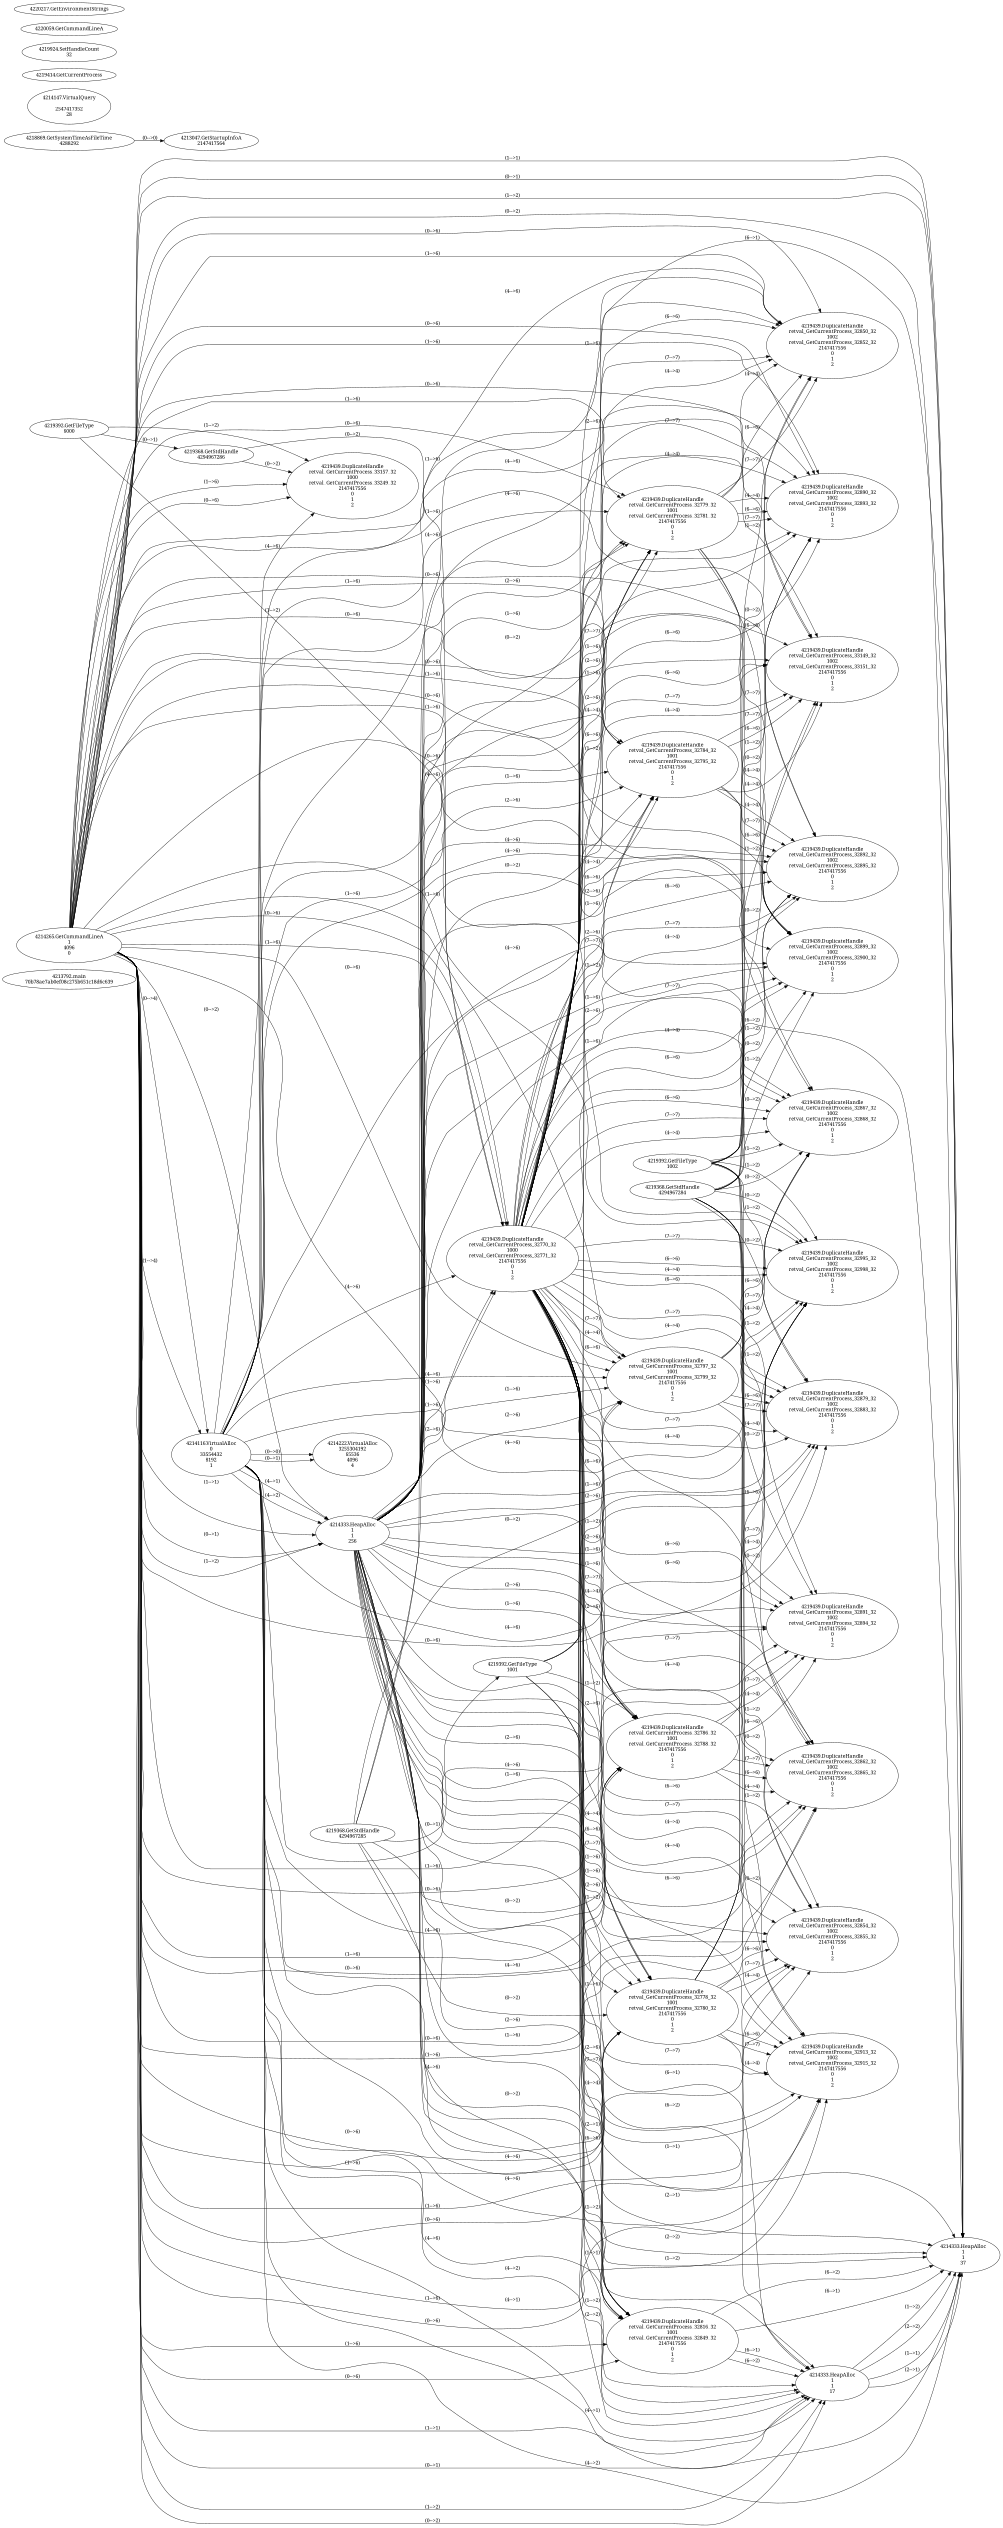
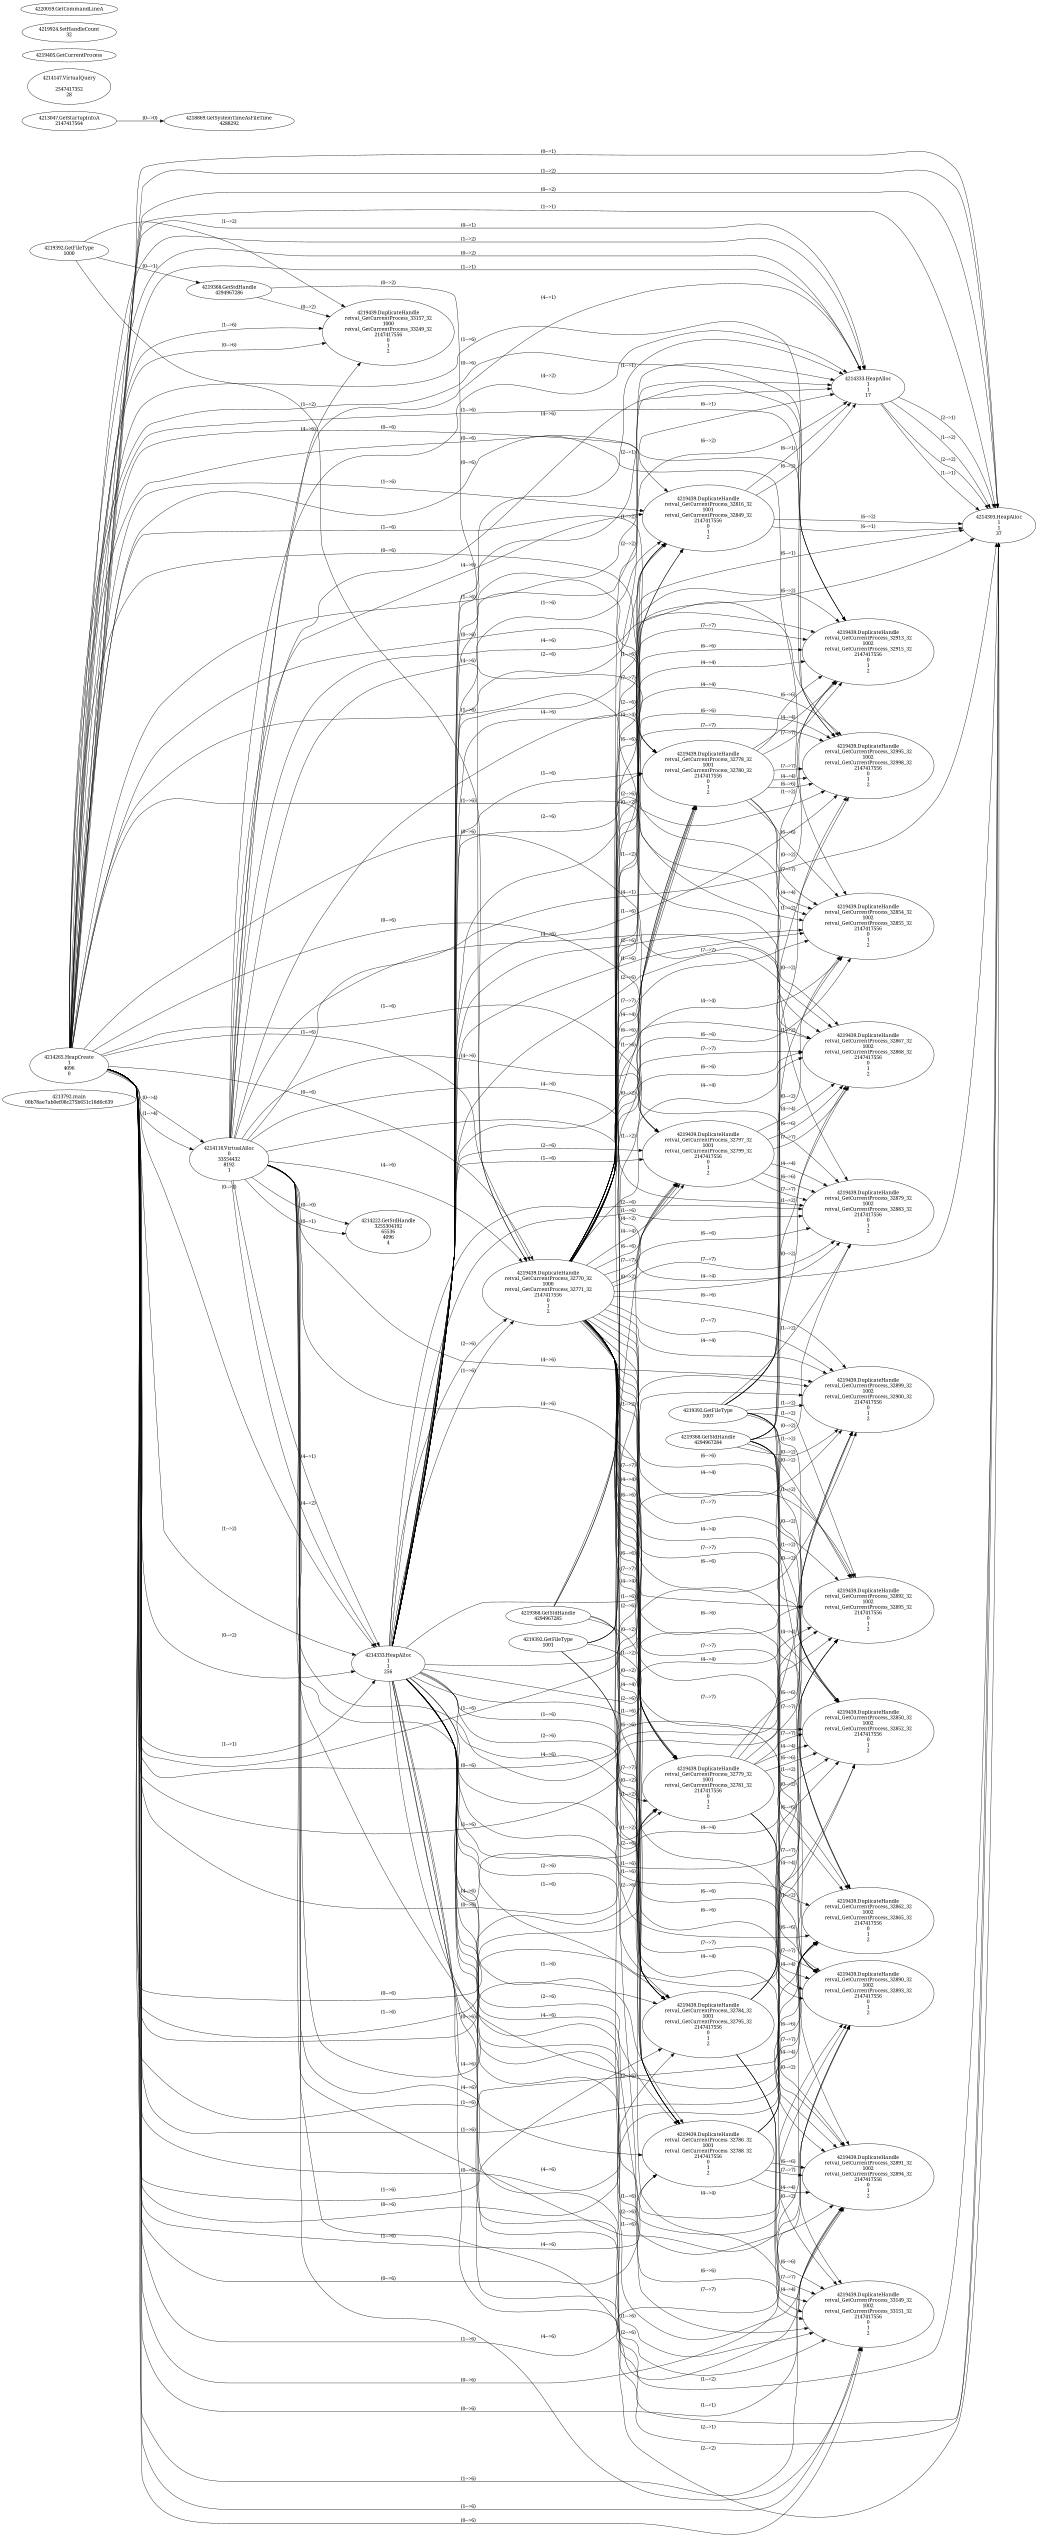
node "4220217.GetEnvironmentStrings": removed
node "4219405.GetCurrentProcess": added
node "4219414.GetCurrentProcess": removed
edge "4218869.GetSystemTimeAsFileTime 4288292" -> "4213047.GetStartupInfoA 2147417564": reversed
node "4219392.GetFileType 6000": label "4219392.GetFileType 6000" -> "4219392.GetFileType 1000"
node "4214265.GetCommandLineA 1 4096 0": label "4214265.GetCommandLineA 1 4096 0" -> "4214265.HeapCreate 1 4096 0"
node "4213792.main 70b78ae7ab0ef08c275b651c18d6c639": label "4213792.main 70b78ae7ab0ef08c275b651c18d6c639" -> "4213792.main 00b78ae7ab0ef08c275b651c18d6c639"
node "4219392.GetFileType 1002": label "4219392.GetFileType 1002" -> "4219392.GetFileType 1007"
node "4214222.VirtualAlloc 3255304192 65536 4096 4": label "4214222.VirtualAlloc 3255304192 65536 4096 4" -> "4214222.GetStdHandle 3255304192 65536 4096 4"
edge "4219368.GetStdHandle 4294967285" -> "4219392.GetFileType 1001": removed, label "(0-->1)"
node "4214333.HeapAlloc 1 1 37": label "4214333.HeapAlloc 1 1 37" -> "4214303.HeapAlloc 1 1 37"
